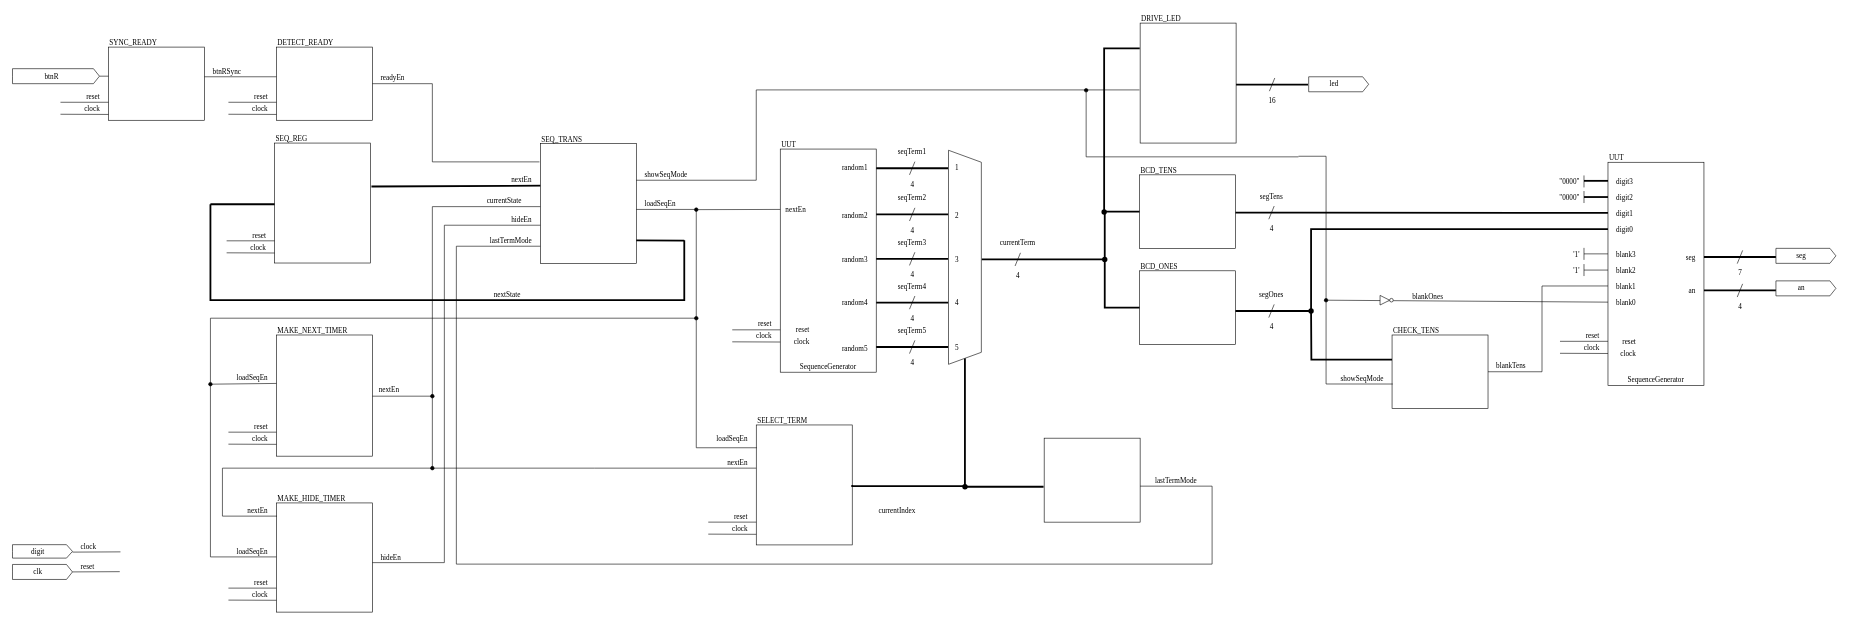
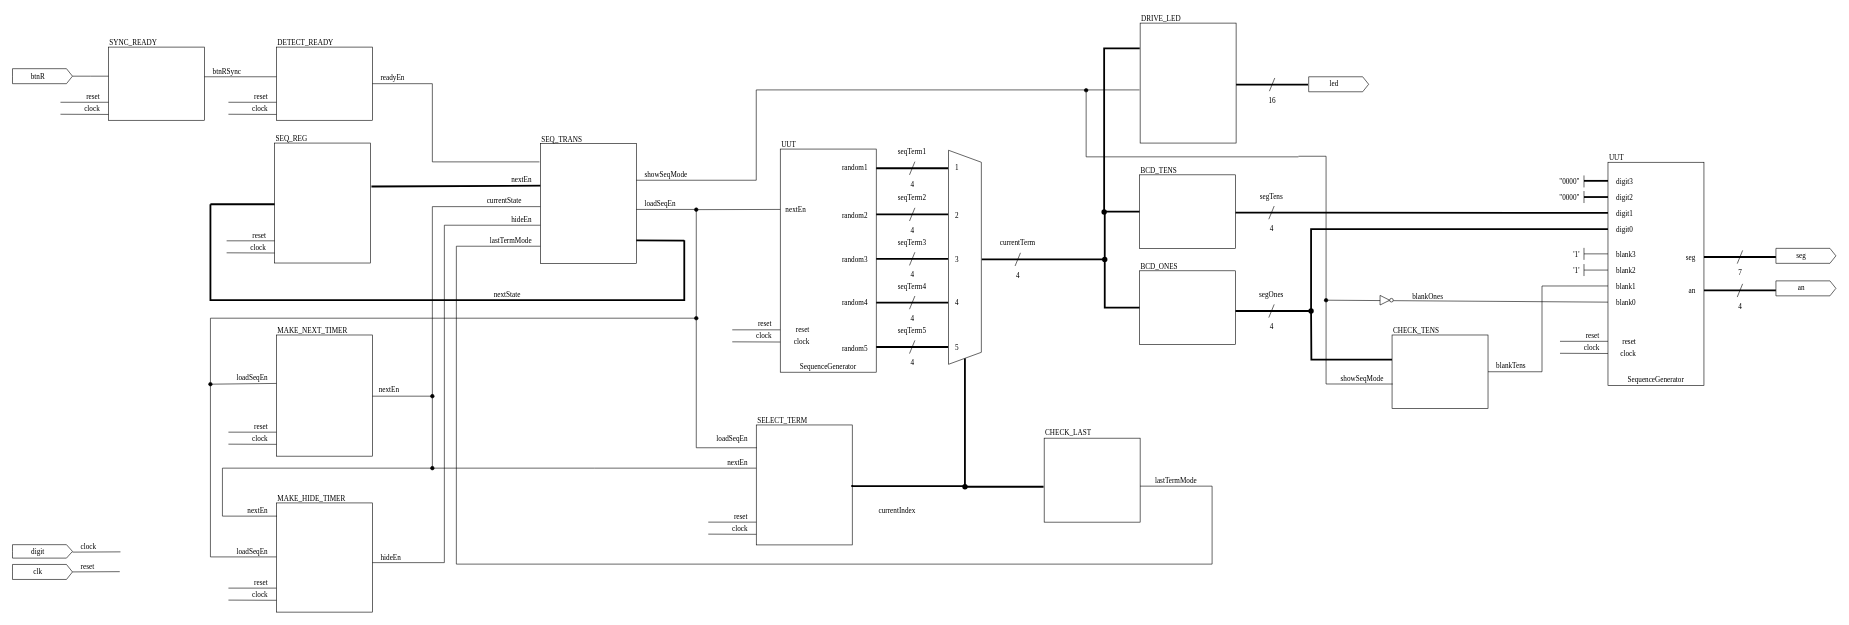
node "btnR": size 87x15 -> 60x15
node "CHECK_LAST": added
